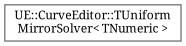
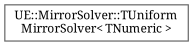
node "UE::CurveEditor::TUniform MirrorSolver< TNumeric >": label "UE::CurveEditor::TUniform MirrorSolver< TNumeric >" -> "UE::MirrorSolver::TUniform MirrorSolver< TNumeric >"
